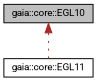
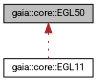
node "gaia::core::EGL10": label "gaia::core::EGL10" -> "gaia::core::EGL50"
